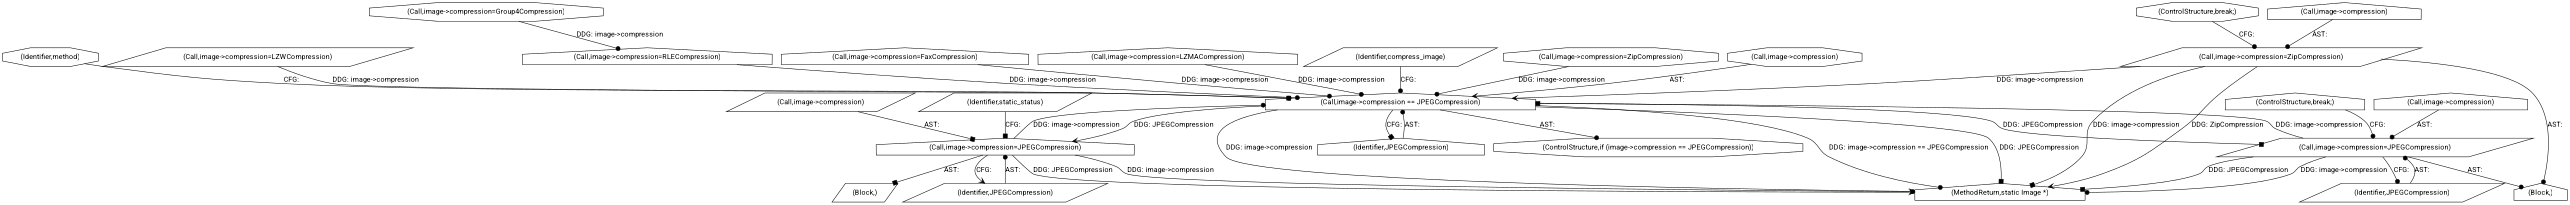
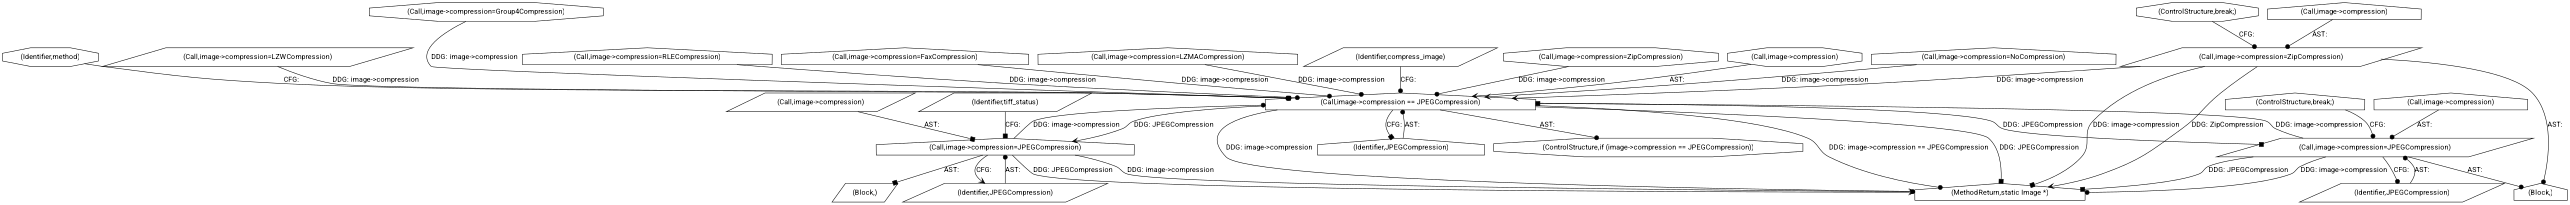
edge "(Call,image->compression=Group4Compression)" -> "(Call,image->compression=RLECompression)": now "(Call,image->compression=Group4Compression)" -> "(Call,image->compression == JPEGCompression)"
node "(Call,image->compression=NoCompression)": added
node "(Identifier,static_status)": label "(Identifier,static_status)" -> "(Identifier,tiff_status)"
